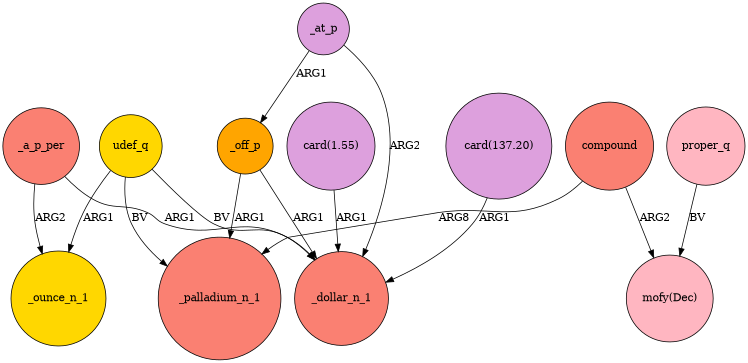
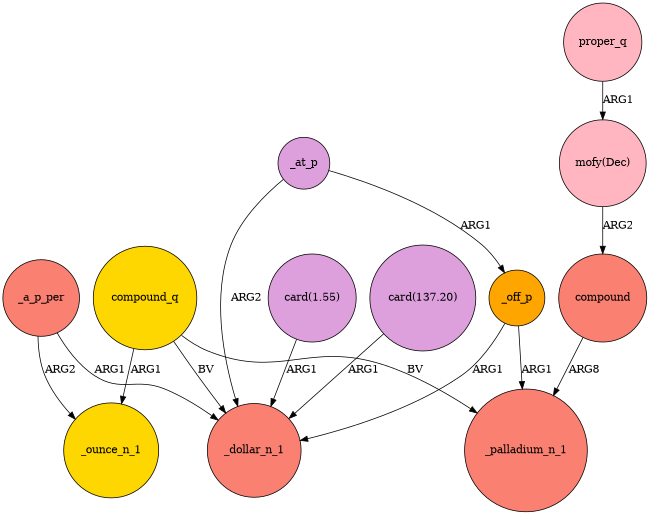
node "udef_q": label "udef_q" -> "compound_q"
edge "proper_q" -> "mofy(Dec)": label "BV" -> "ARG1"
edge "compound" -> "mofy(Dec)": reversed
